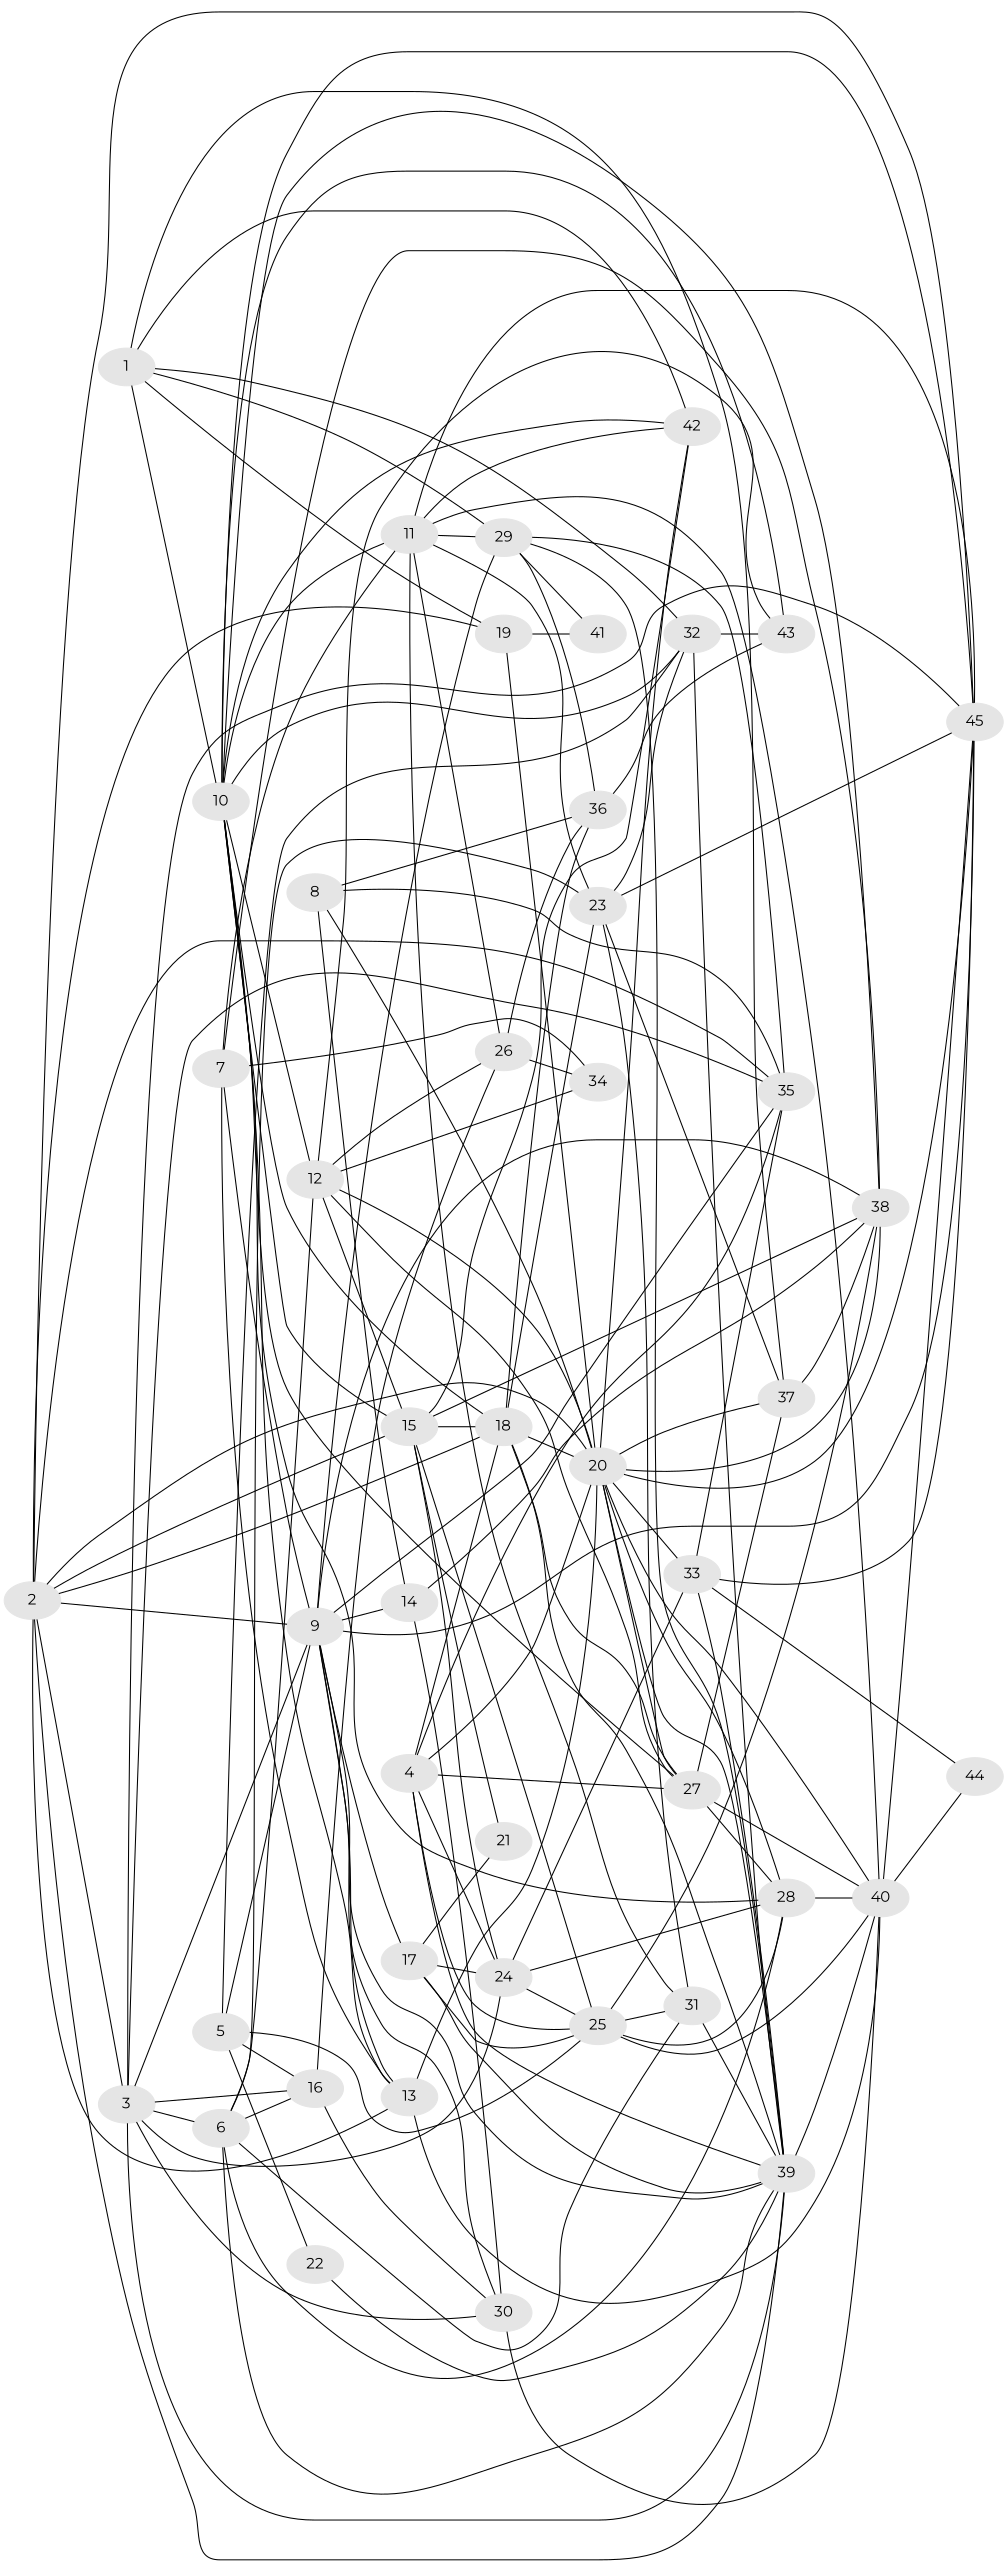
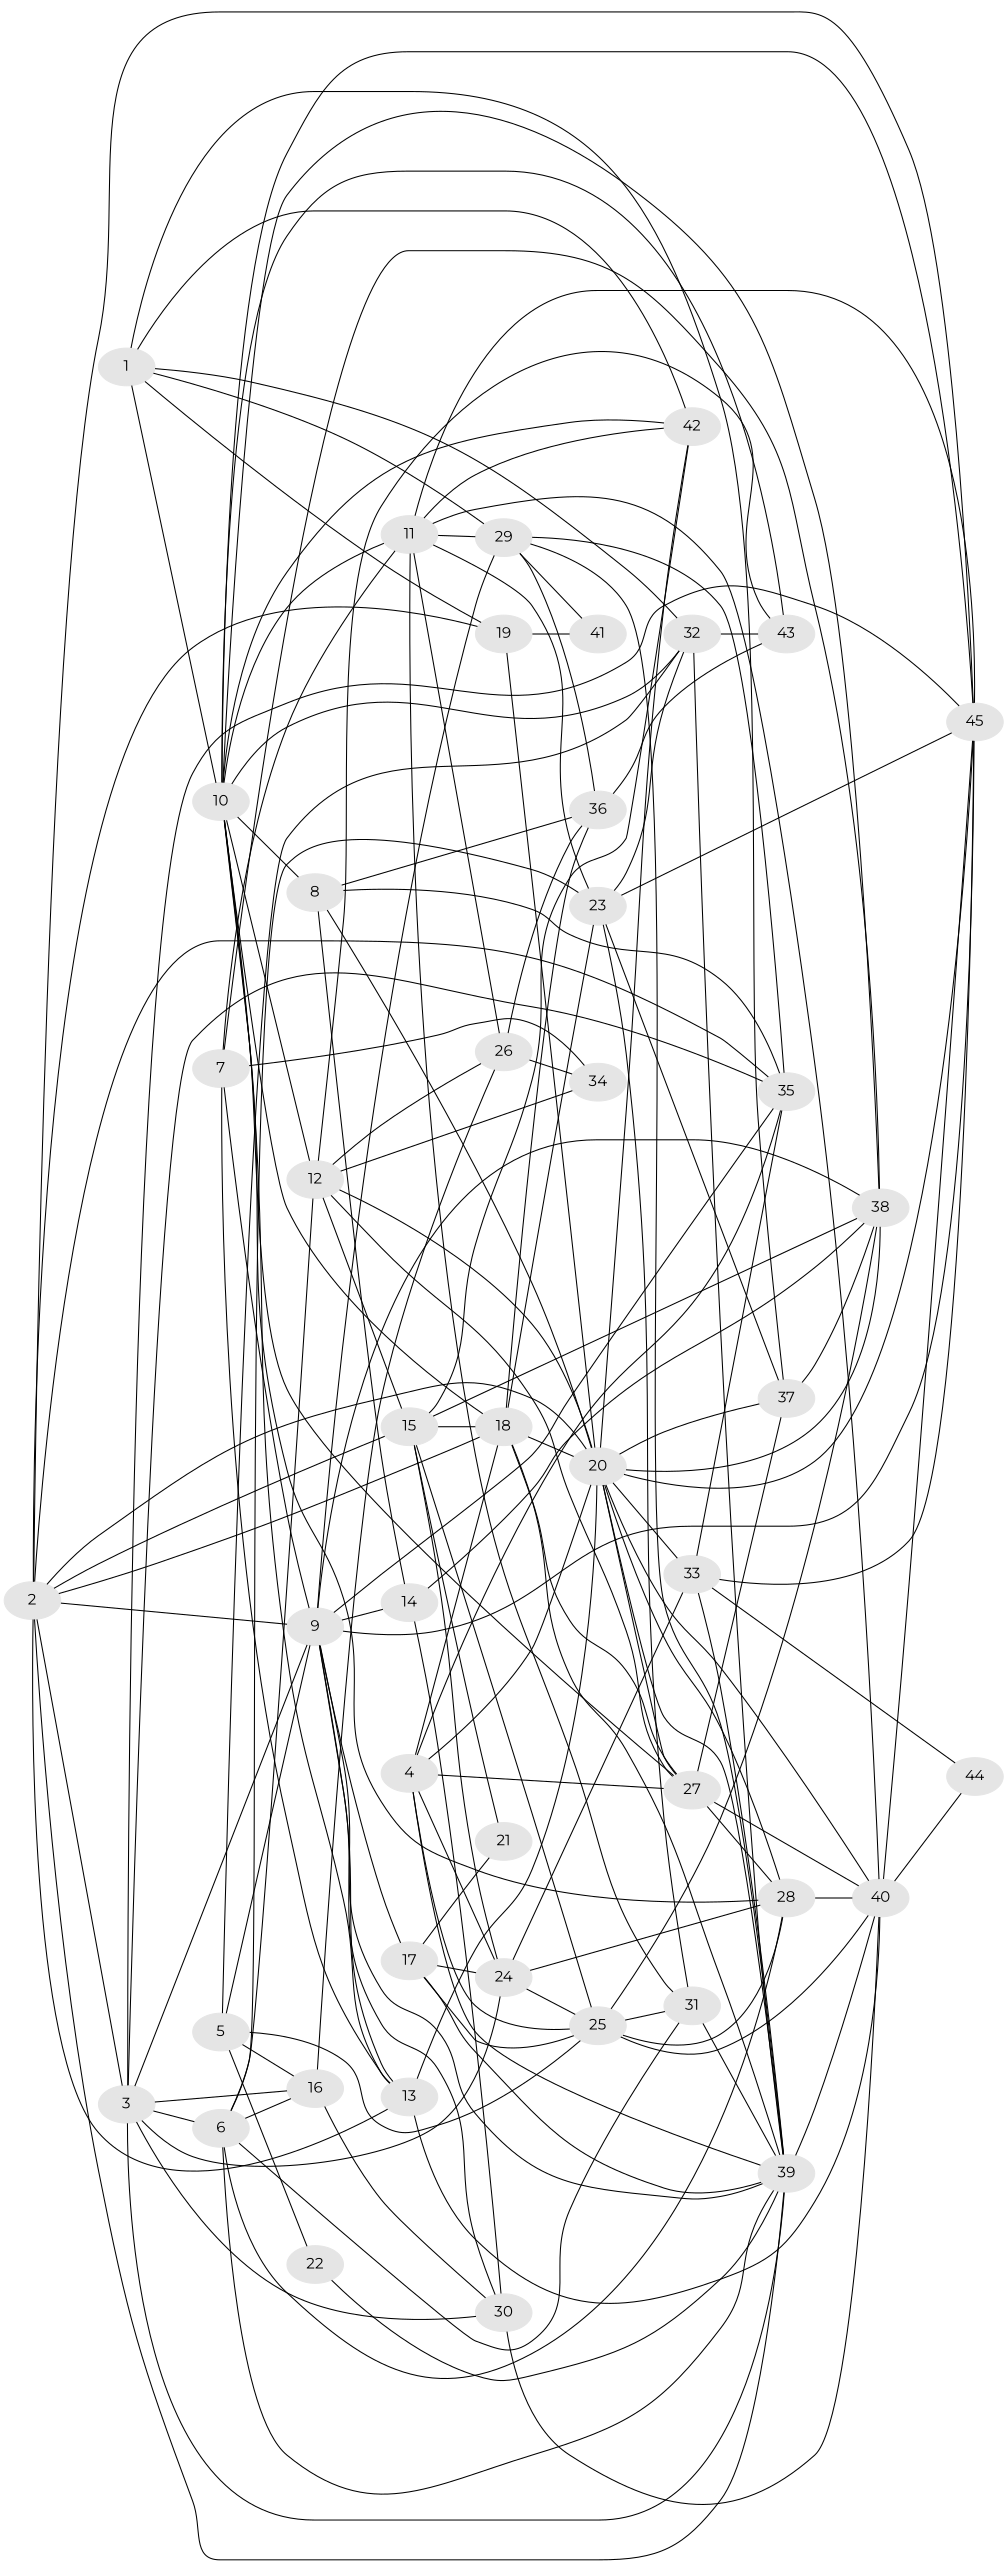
edge "10" -- "15": now "10" -- "8"
